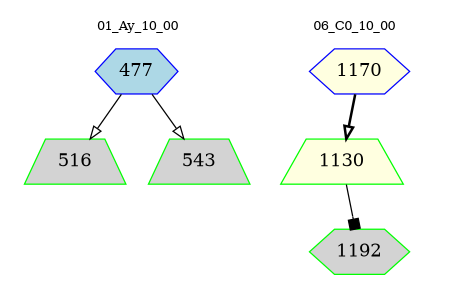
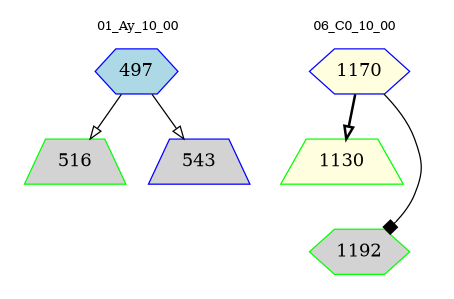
node "477": label "477" -> "497"
node "543": color green -> blue
edge "1130" -> "1192": now "1170" -> "1192"
